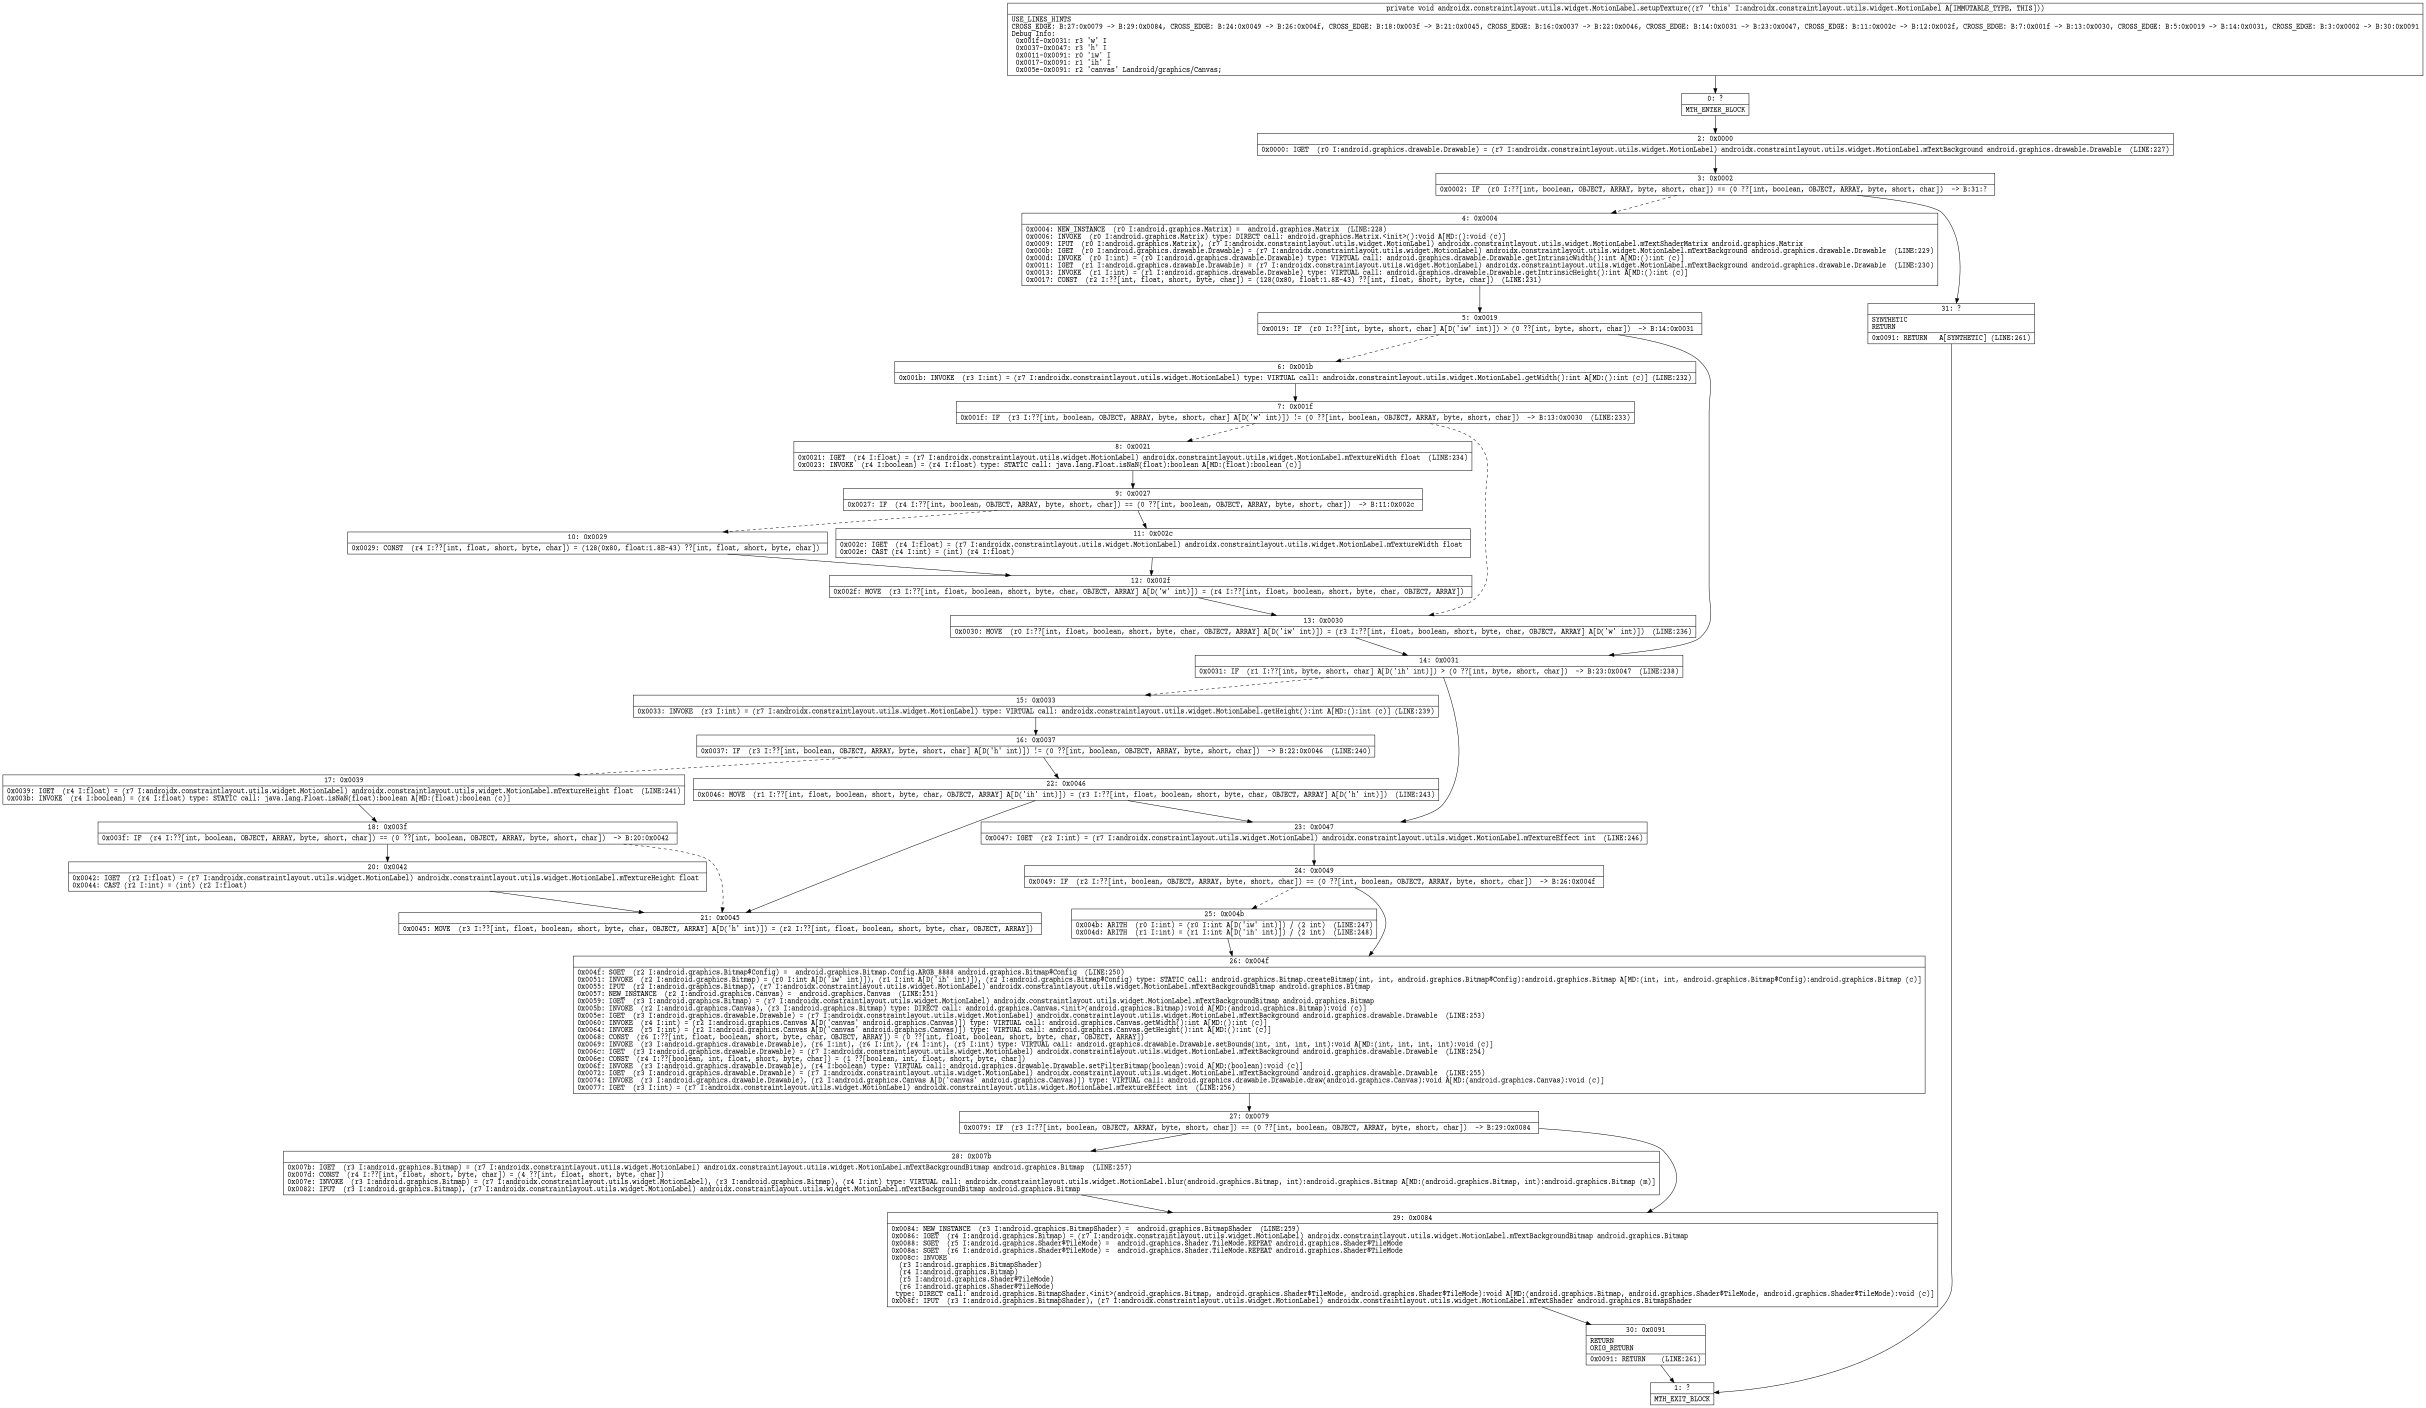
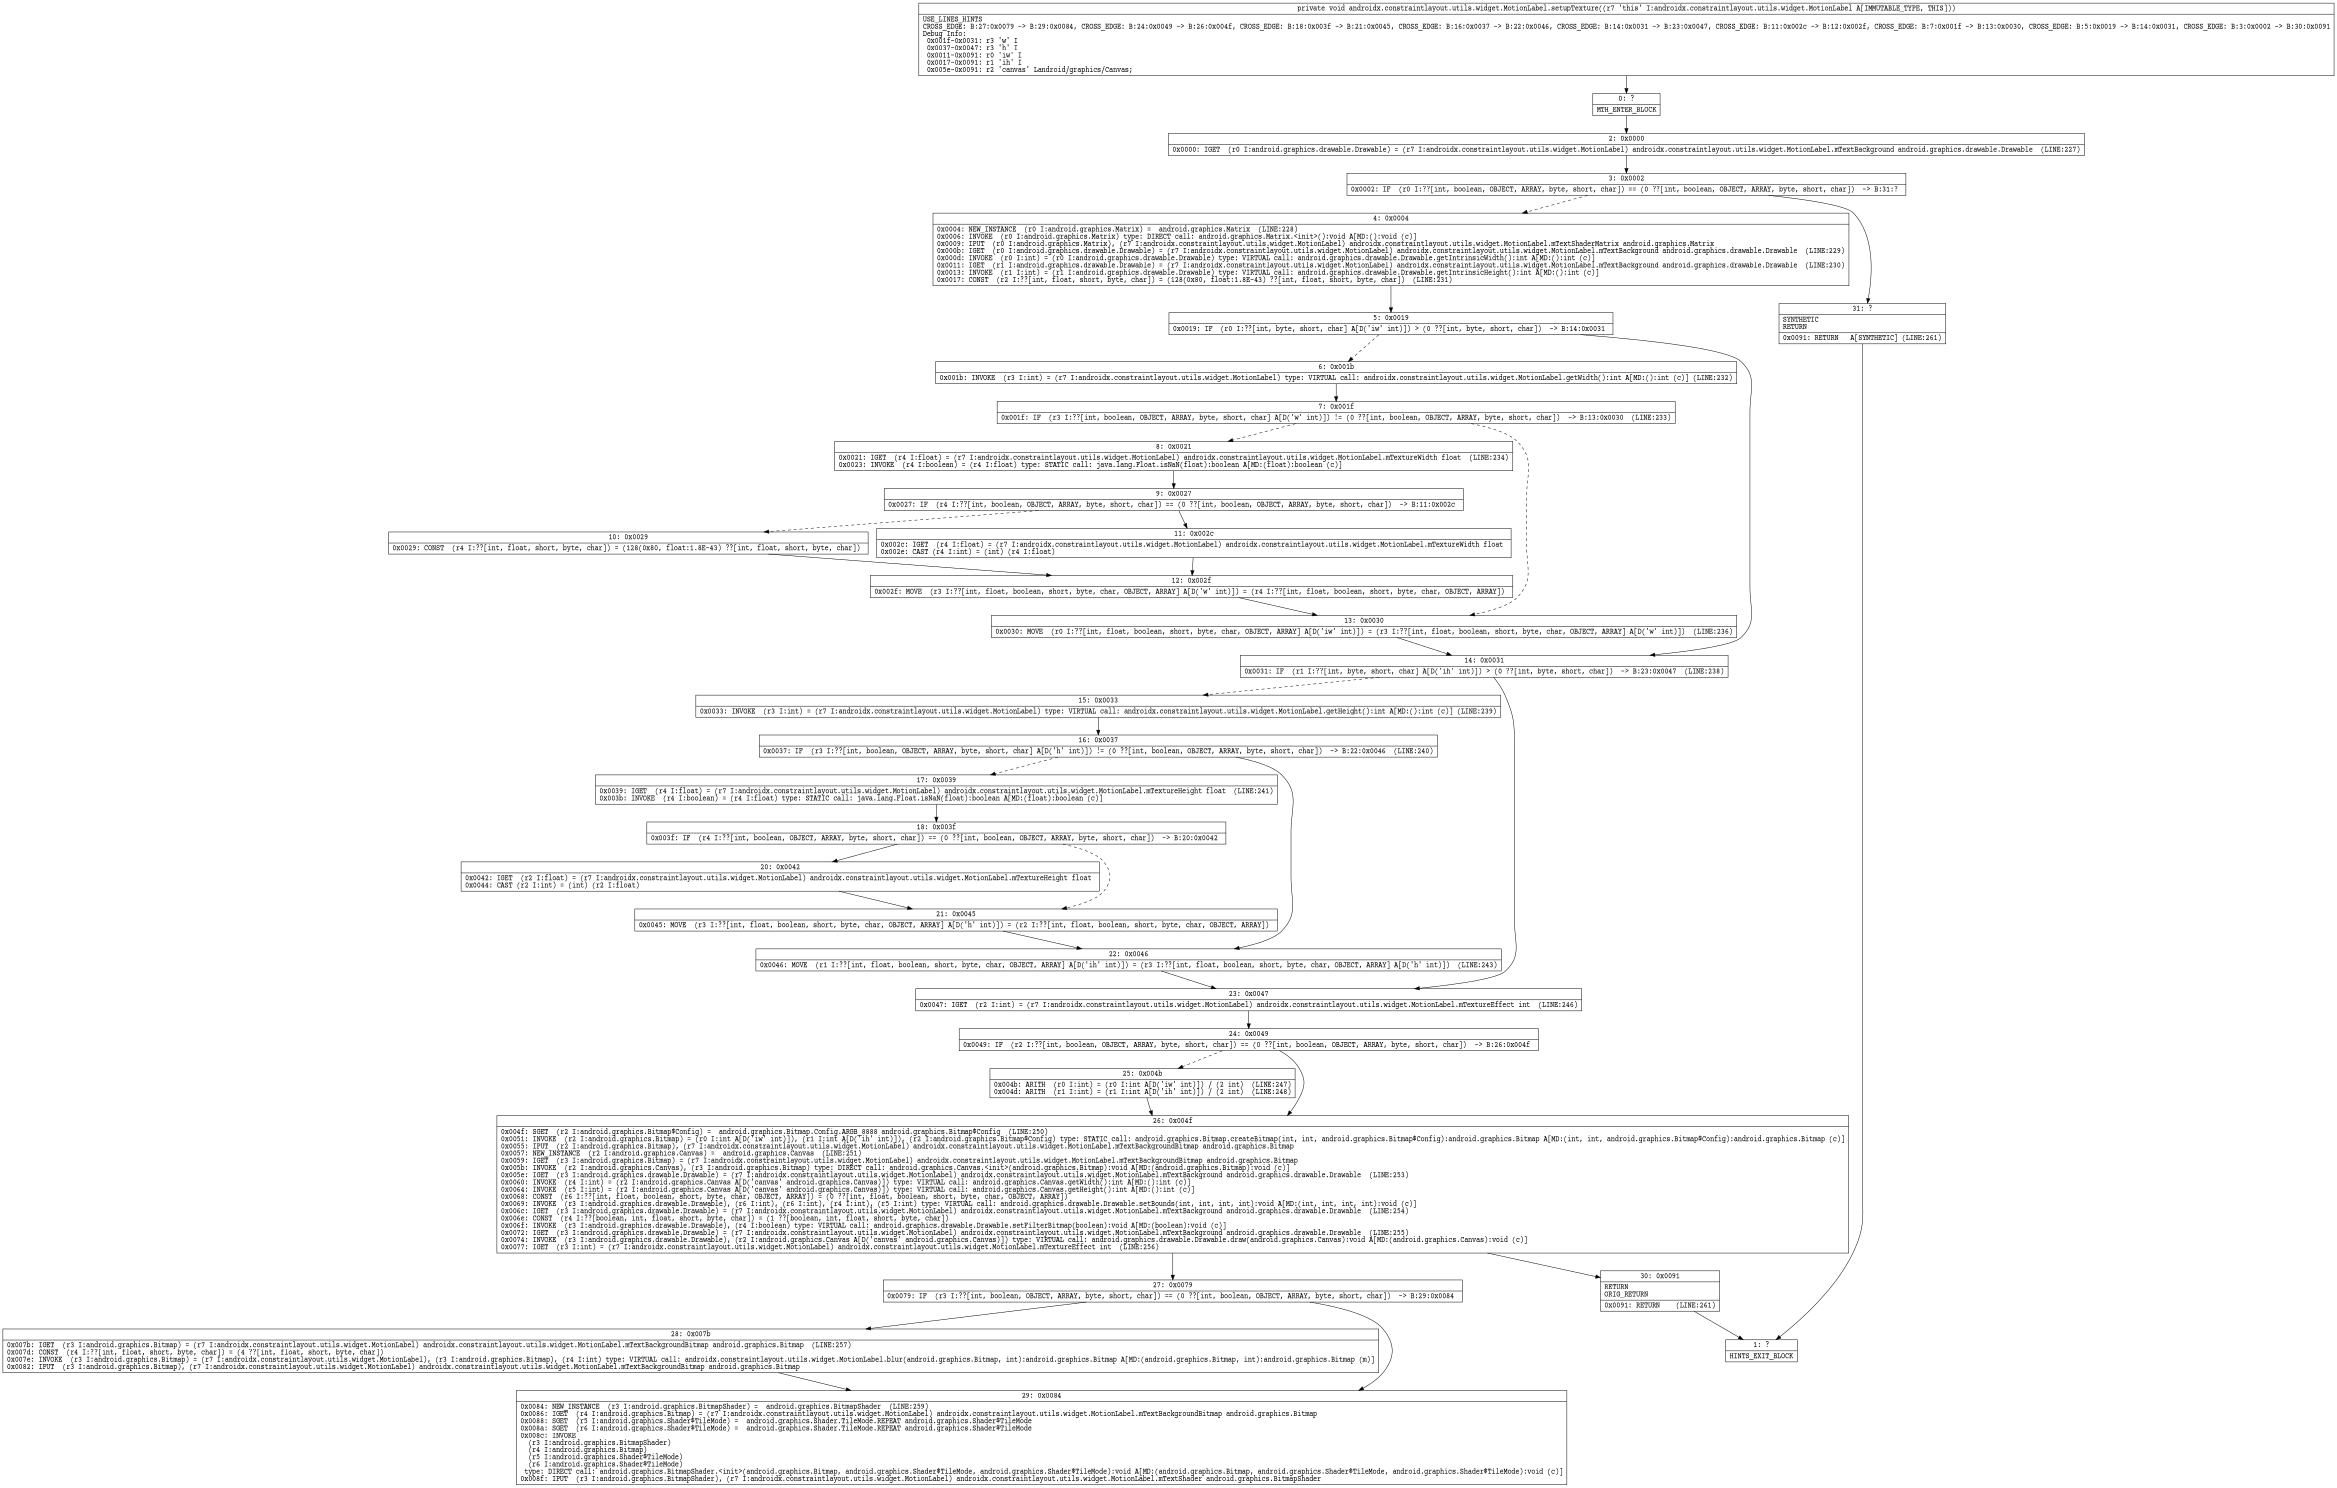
edge "22: 0x0046" -> "21: 0x0045": reversed
edge "29: 0x0084" -> "30: 0x0091": now "26: 0x004f" -> "30: 0x0091"
node "1: ?": text "MTH_EXIT_BLOCK" -> "HINTS_EXIT_BLOCK"
